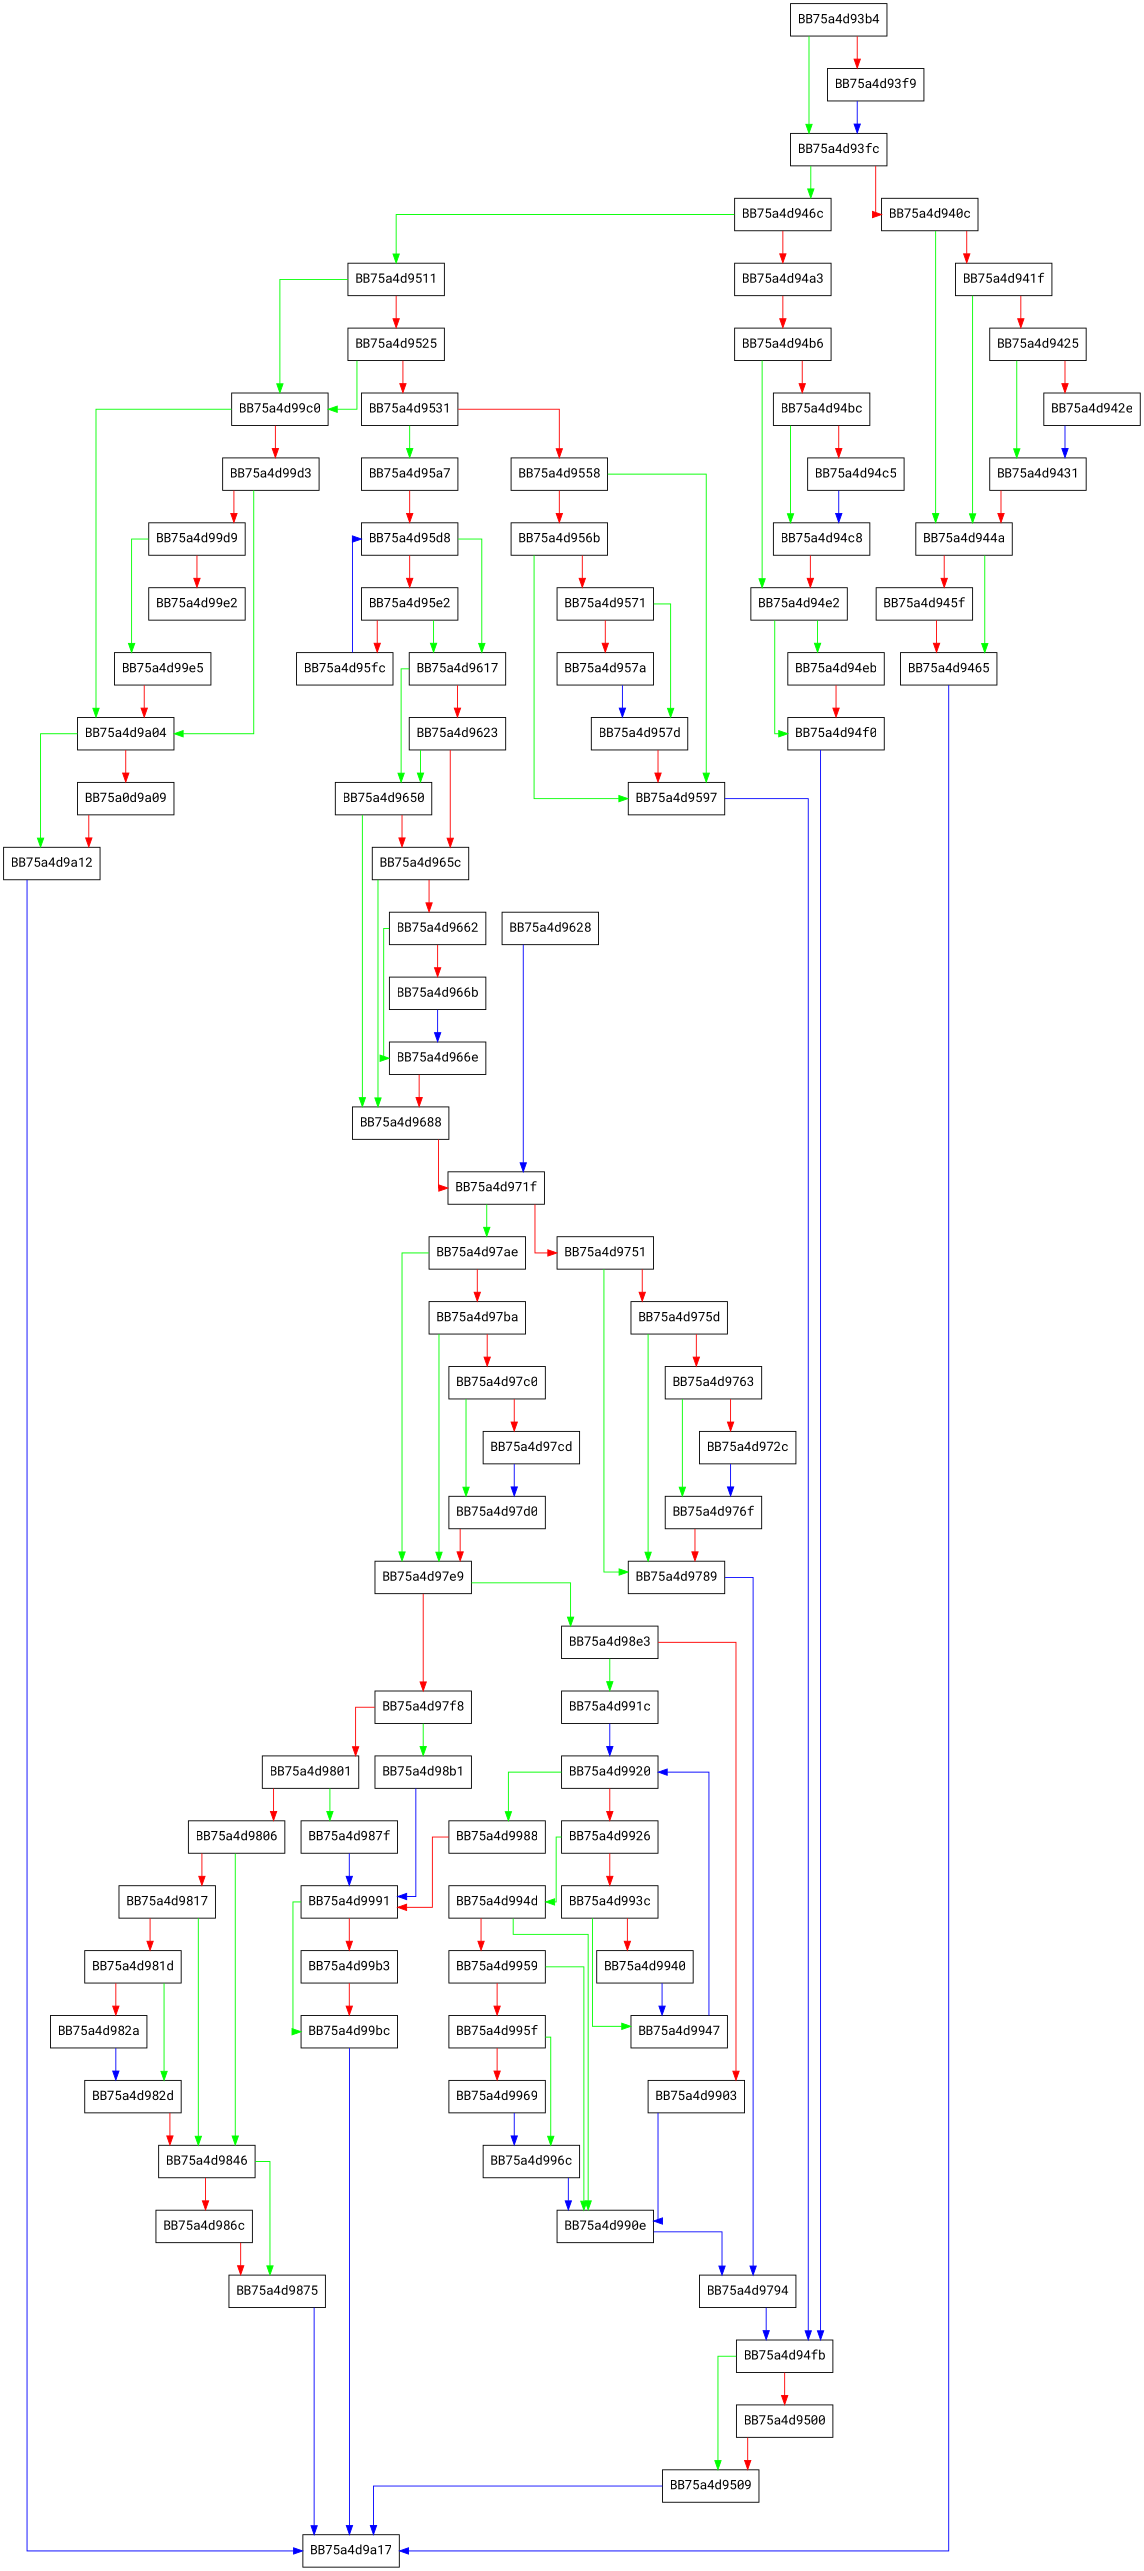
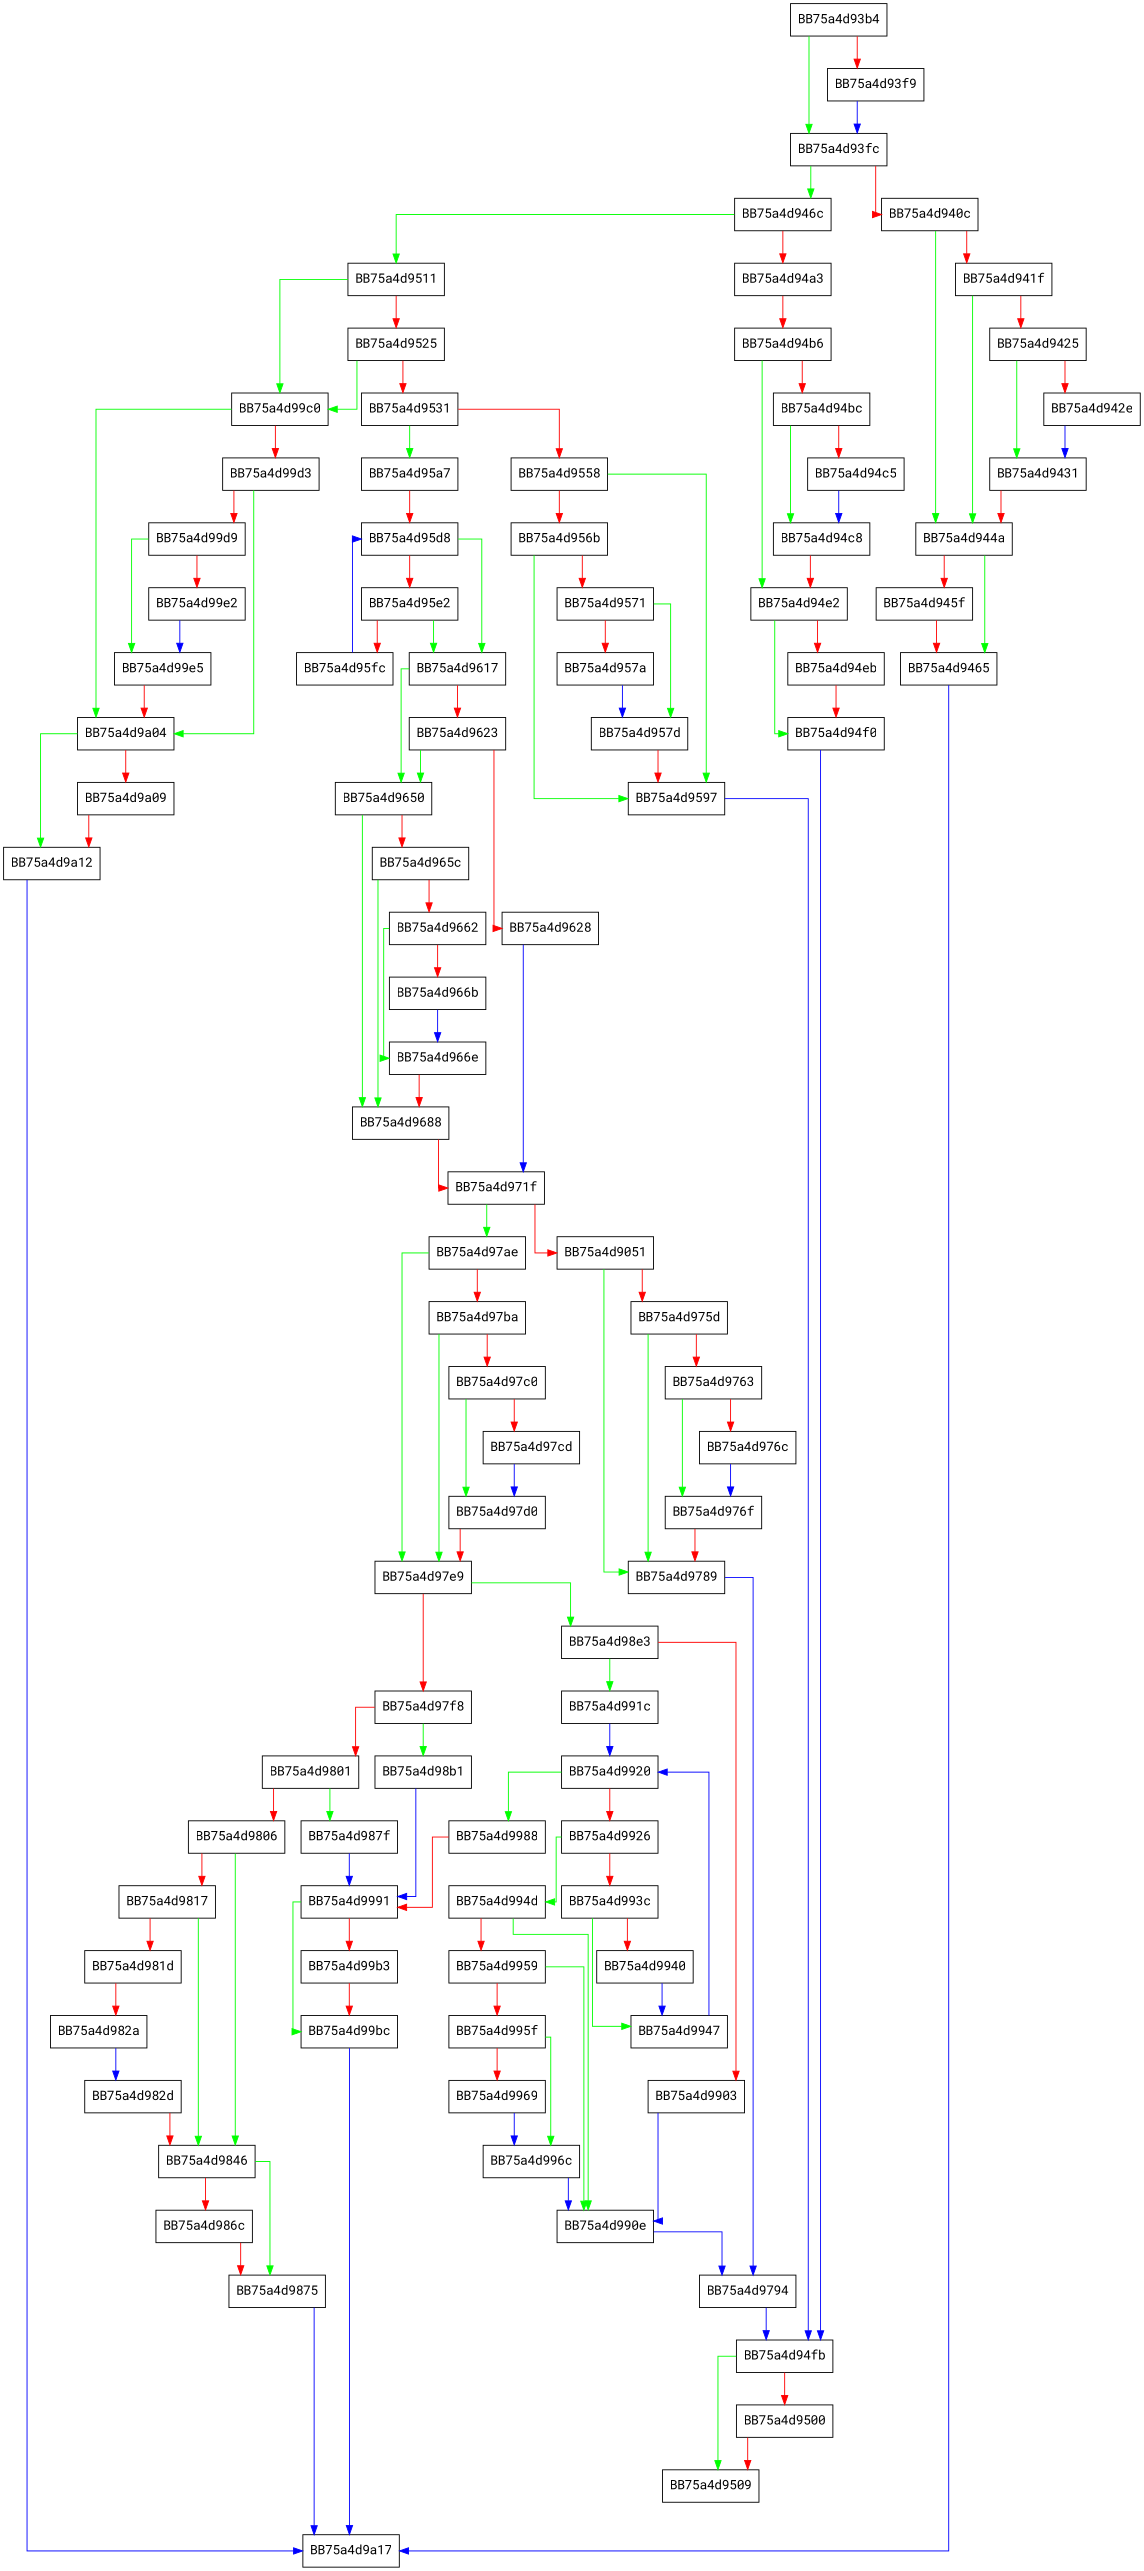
edge "BB75a4d99e2" -> "BB75a4d99e5": added
edge "BB75a4d94e2" -> "BB75a4d94eb": color green -> red
edge "BB75a4d9623" -> "BB75a4d965c": now "BB75a4d9623" -> "BB75a4d9628"
node "BB75a0d9a09": label "BB75a0d9a09" -> "BB75a4d9a09"
node "BB75a4d9751": label "BB75a4d9751" -> "BB75a4d9051"
node "BB75a4d972c": label "BB75a4d972c" -> "BB75a4d976c"
edge "BB75a4d981d" -> "BB75a4d982d": removed
edge "BB75a4d9509" -> "BB75a4d9a17": removed
